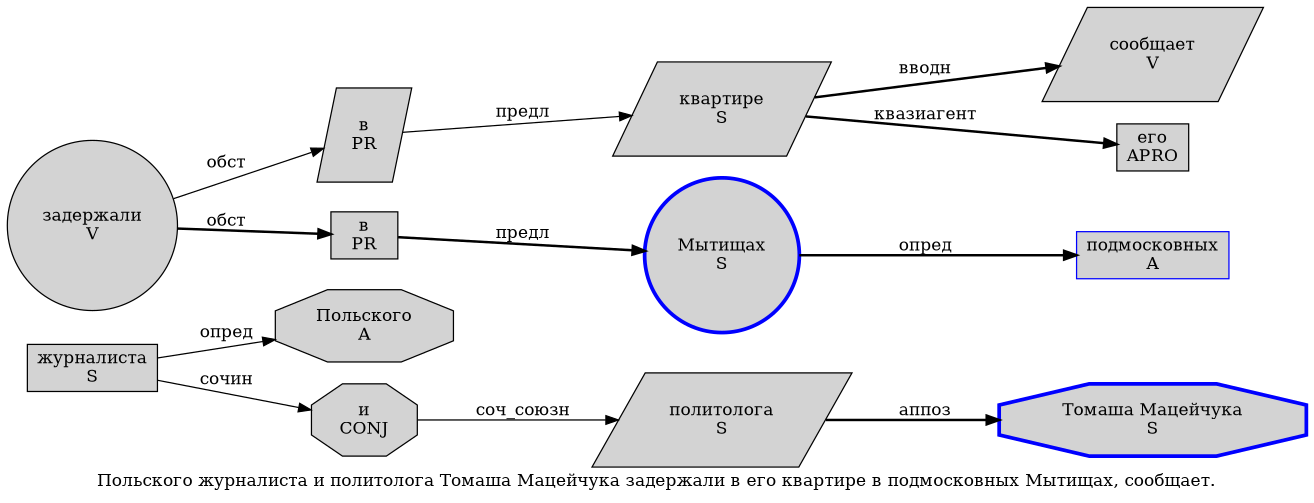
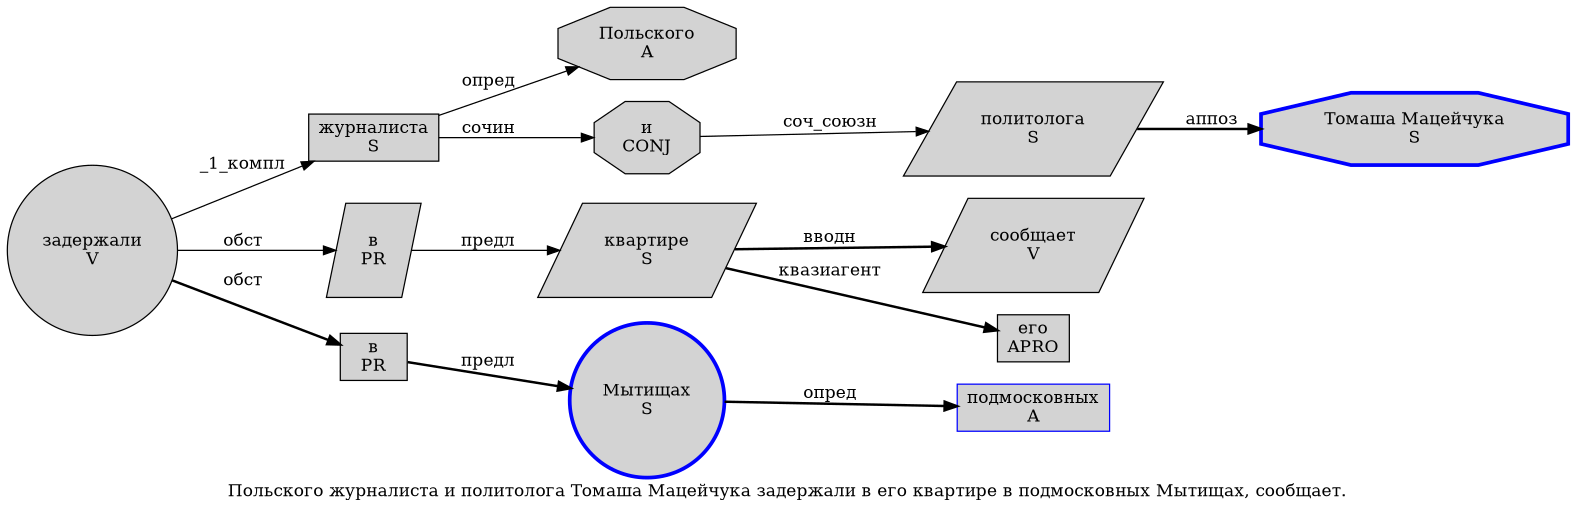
edge "задержали V" -> "журналиста S": added, label "_1_компл"
